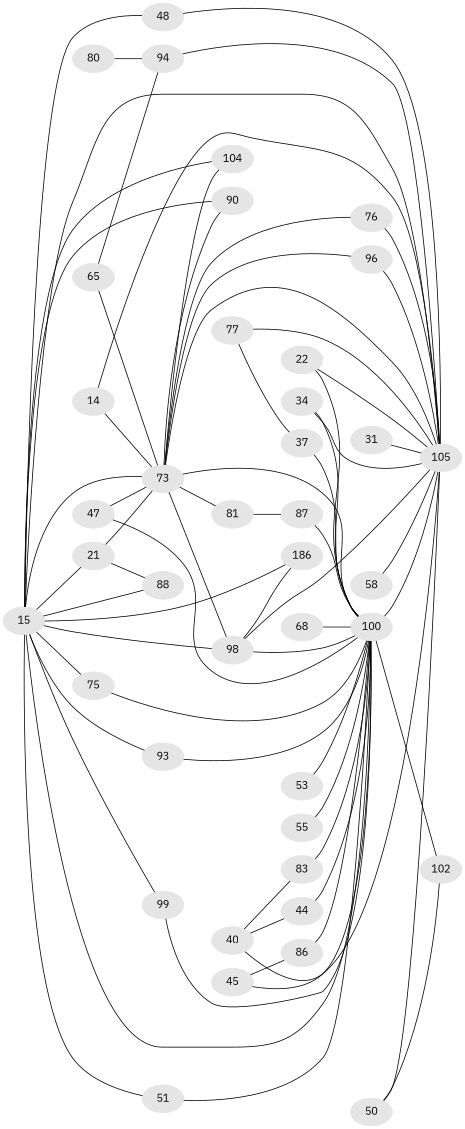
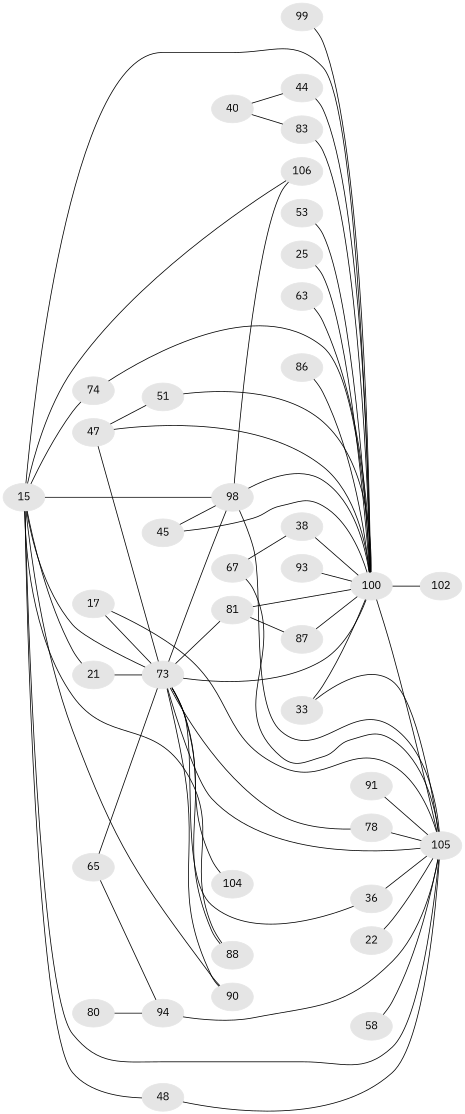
node "76": label "76" -> "78"
edge "104" -- "15": removed
node "96": label "96" -> "36"
node "77": label "77" -> "67"
node "14": label "14" -> "17"
node "34": label "34" -> "33"
node "31": label "31" -> "91"
edge "22" -- "100": now "81" -- "100"
node "37": label "37" -> "38"
node "186": label "186" -> "106"
edge "21" -- "88": now "73" -- "88"
node "68": label "68" -> "63"
node "75": label "75" -> "74"
edge "15" -- "93": removed
edge "15" -- "99": removed
edge "105" -- "40": removed
node "55": label "55" -> "25"
edge "15" -- "51": now "47" -- "51"
edge "86" -- "45": now "98" -- "45"
node "50": removed
